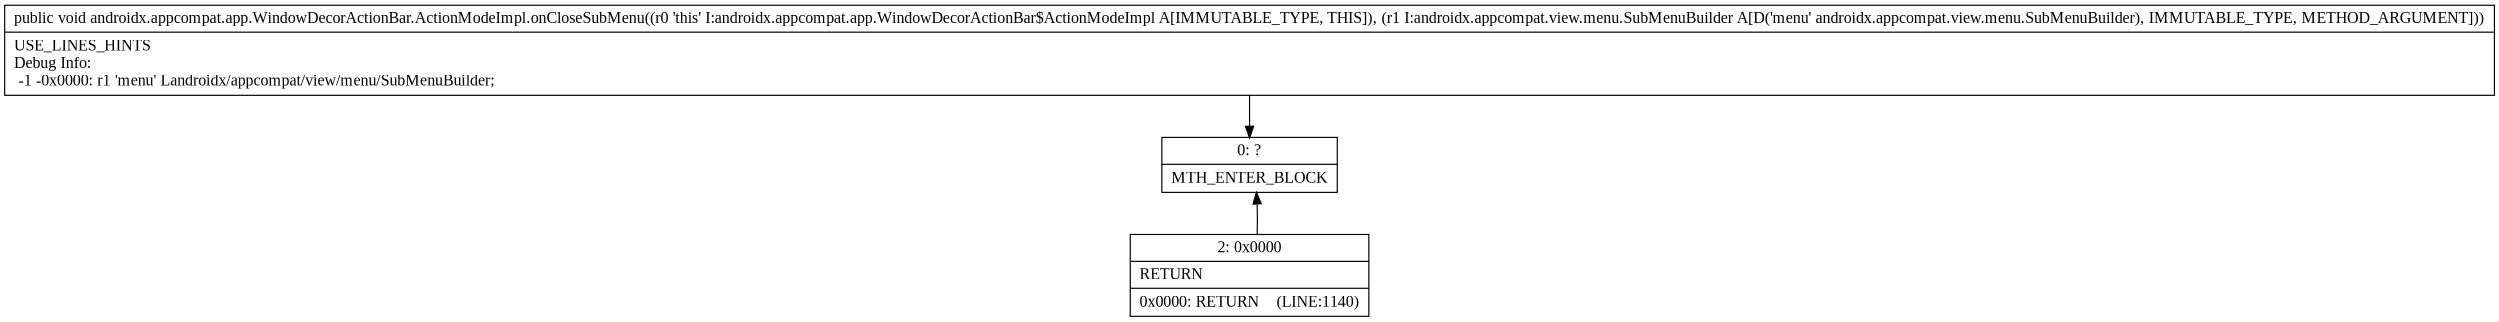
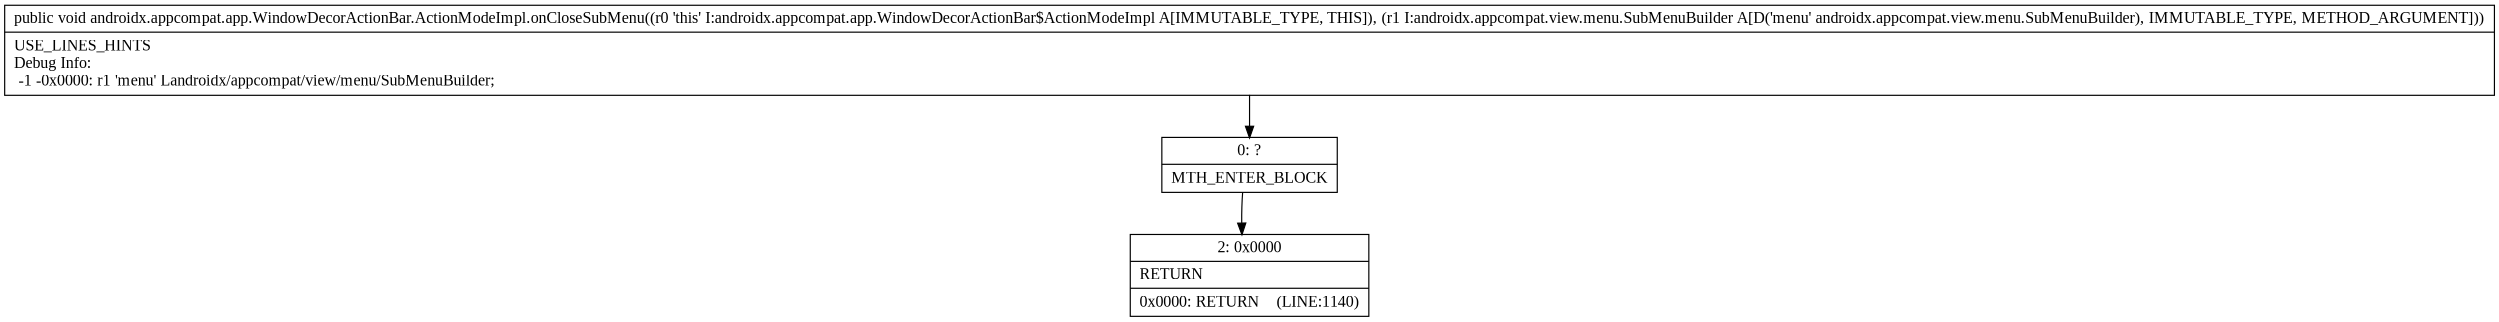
edge "2: 0x0000" -> "0: ?": reversed
